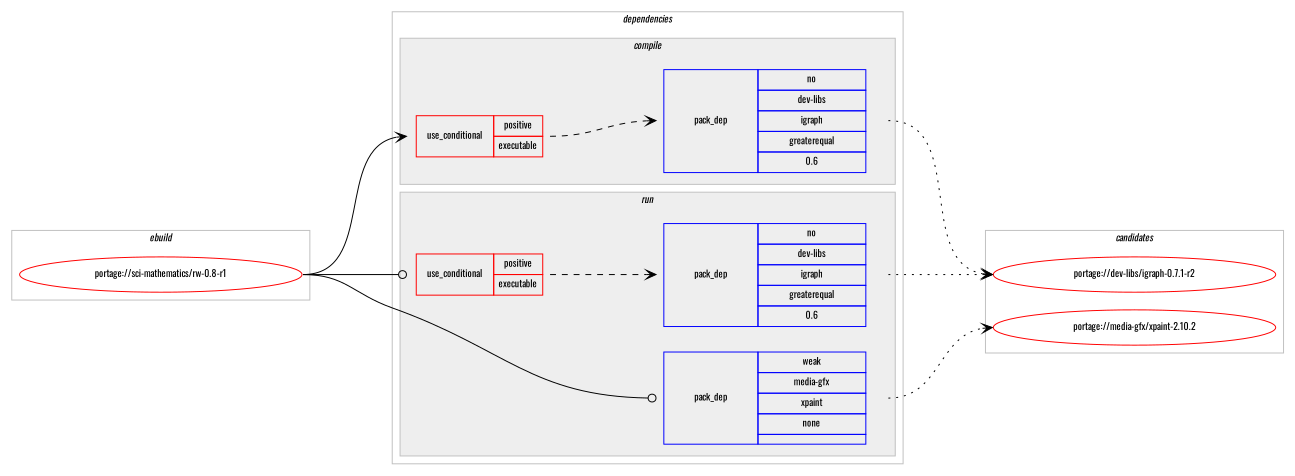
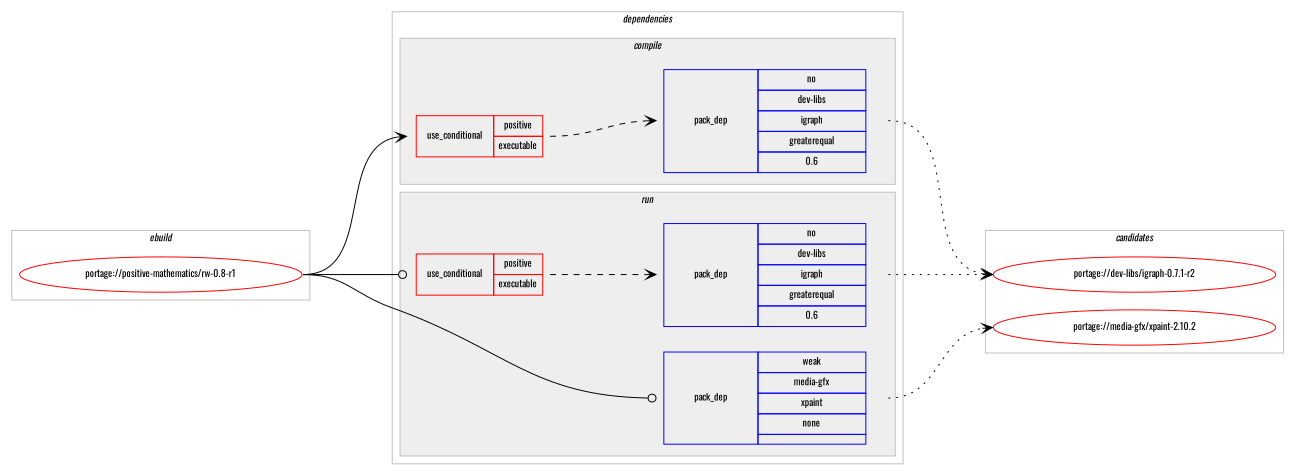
node "portage://sci-mathematics/rw-0.8-r1": label "portage://sci-mathematics/rw-0.8-r1" -> "portage://positive-mathematics/rw-0.8-r1"
